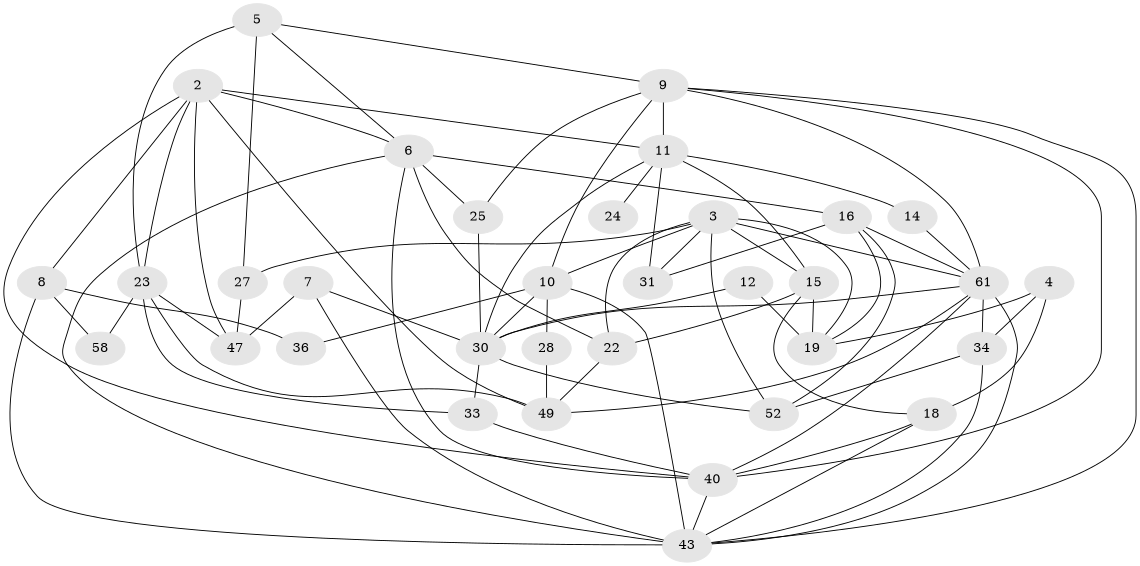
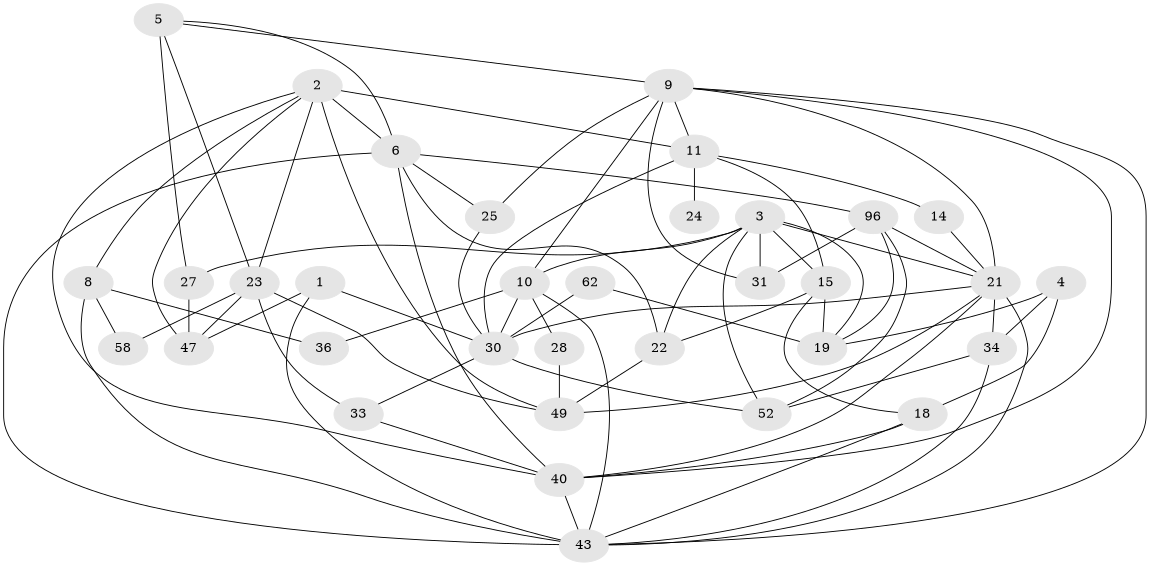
edge "11" -- "31": now "9" -- "31"
node "16": label "16" -> "96"
node "7": label "7" -> "1"
node "12": label "12" -> "62"
node "61": label "61" -> "21"
